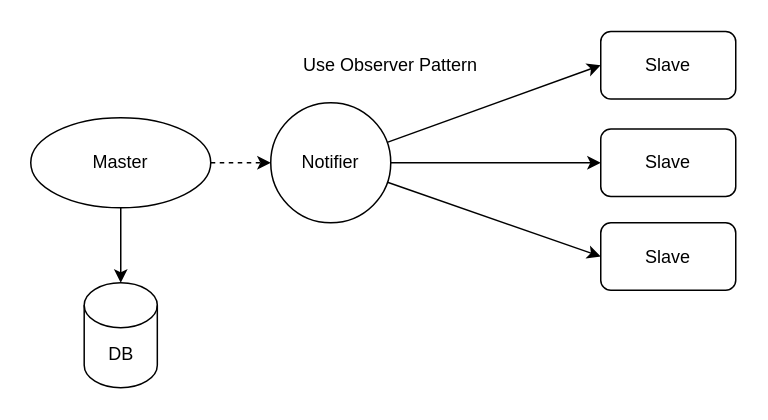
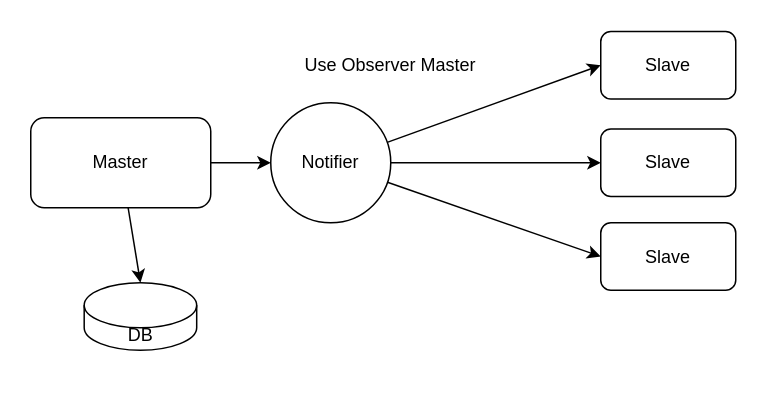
node "Use Observer Pattern": label "Use Observer Pattern" -> "Use Observer Master"
node "Master": shape ellipse -> rounded rectangle
edge "Master" -> "Notifier": style dashed -> solid
node "DB": size 73x105 -> 113x68
